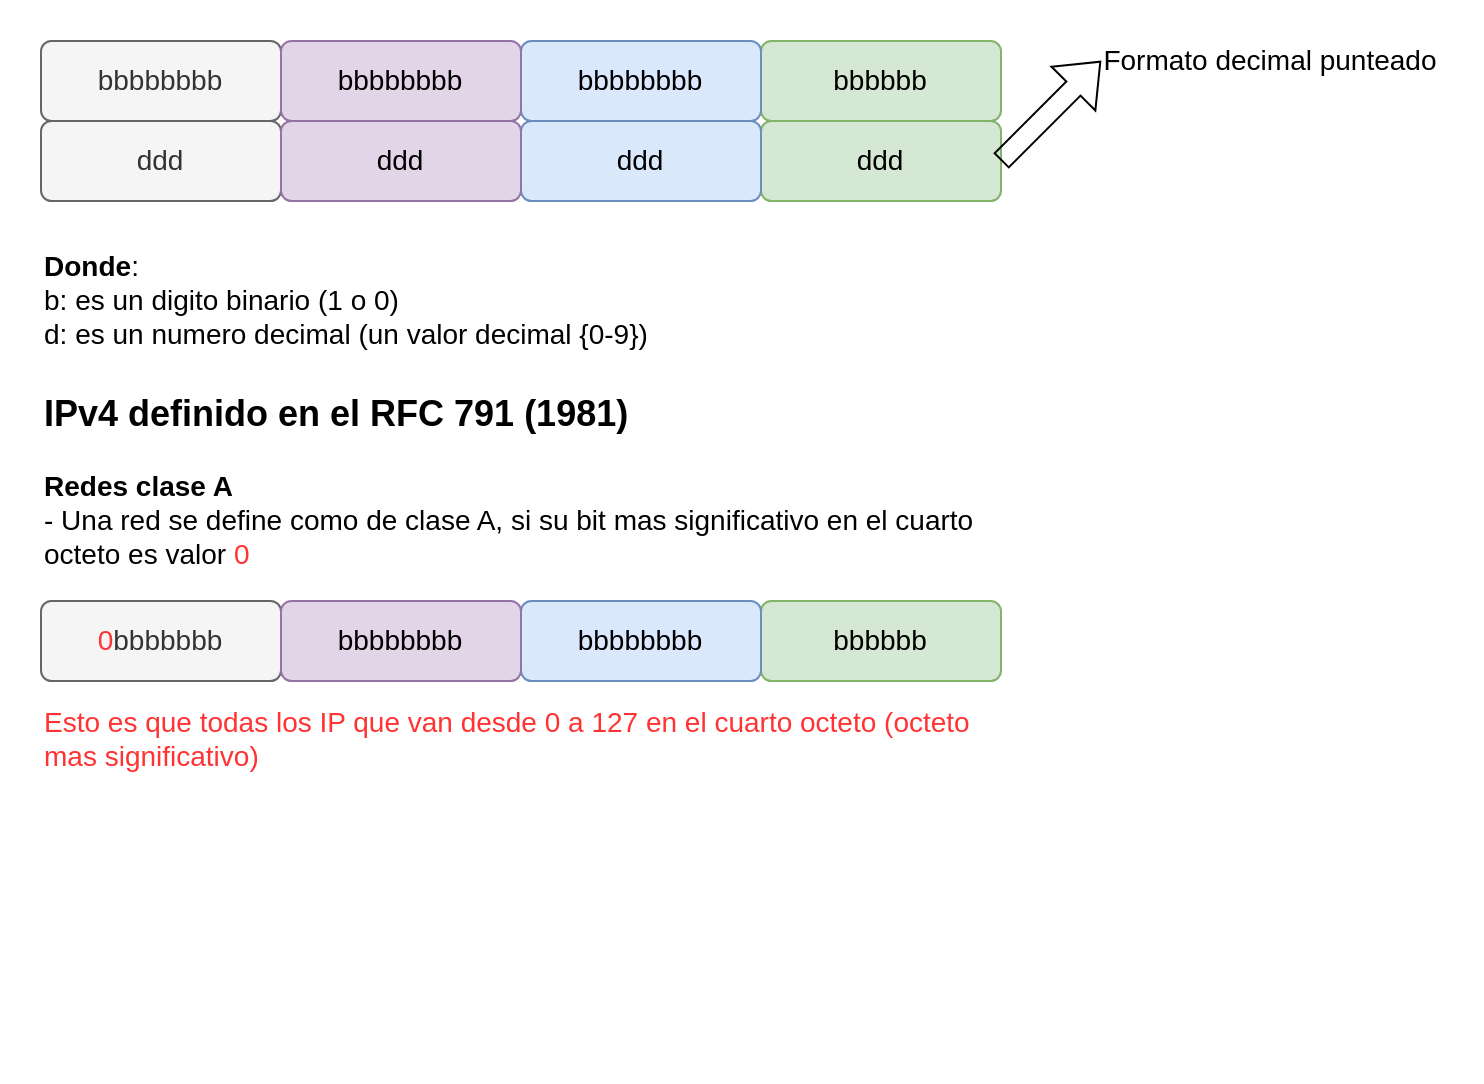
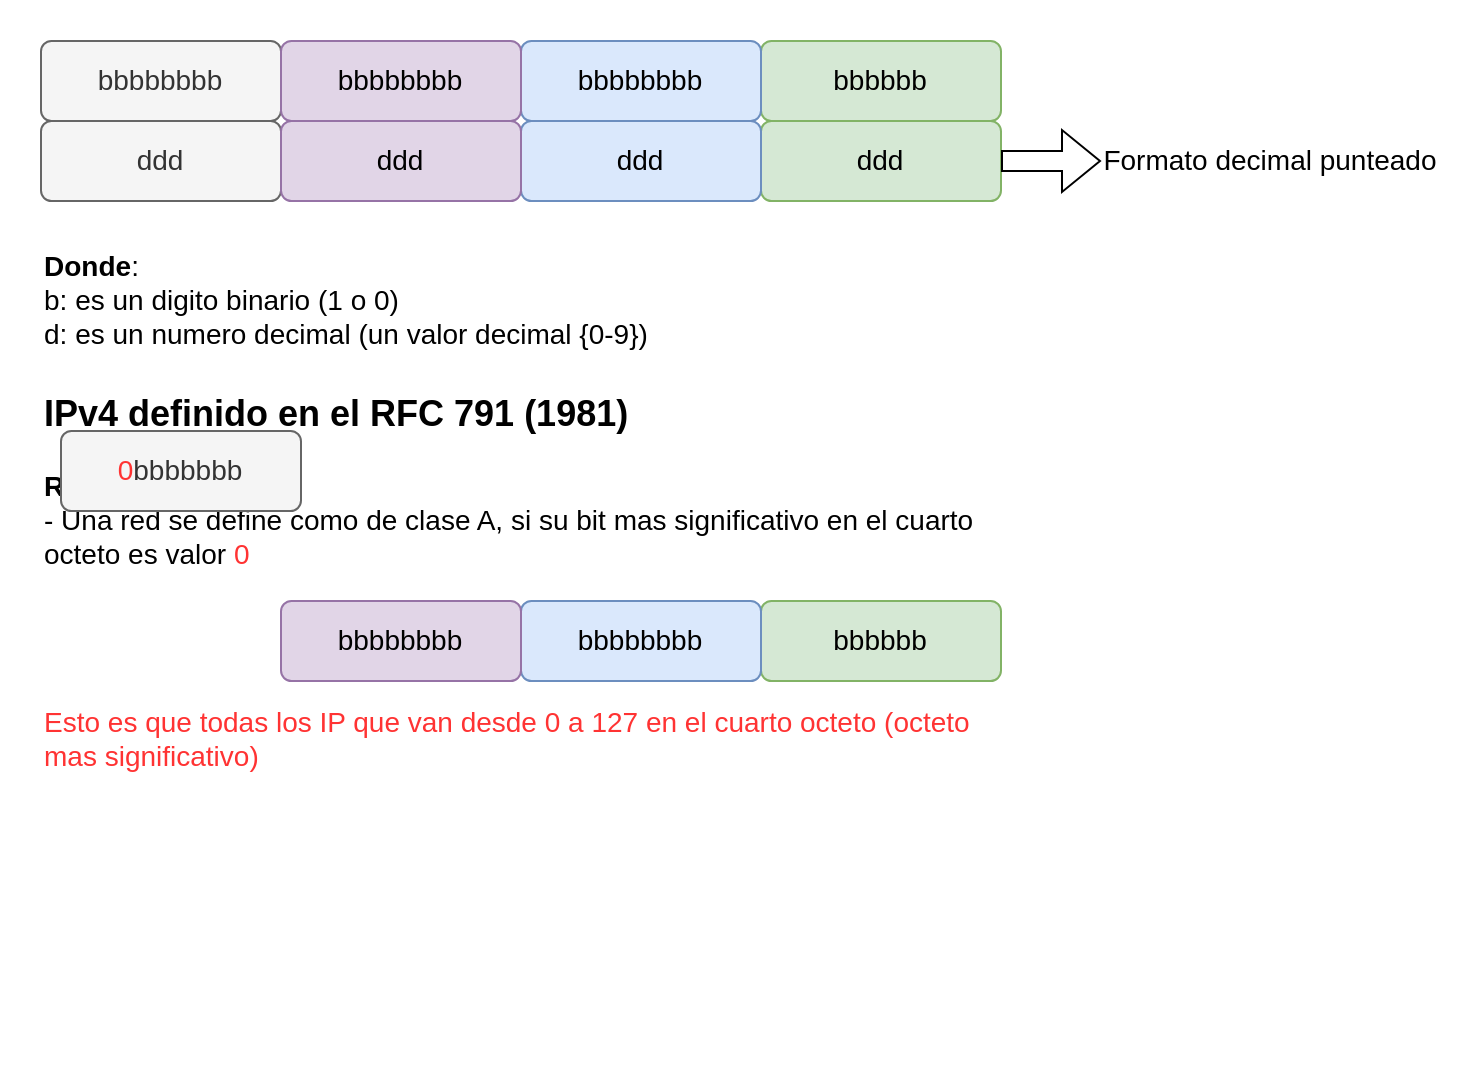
node "Formato decimal punteado": moved (1271, 61) -> (1271, 161)
node "0bbbbbbb": moved (161, 641) -> (181, 471)
